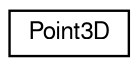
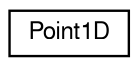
node "Point3D": label "Point3D" -> "Point1D"
